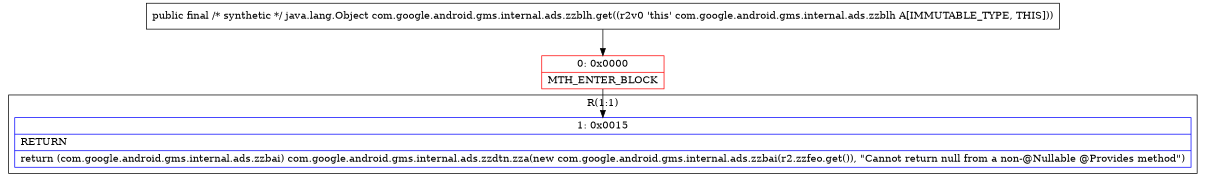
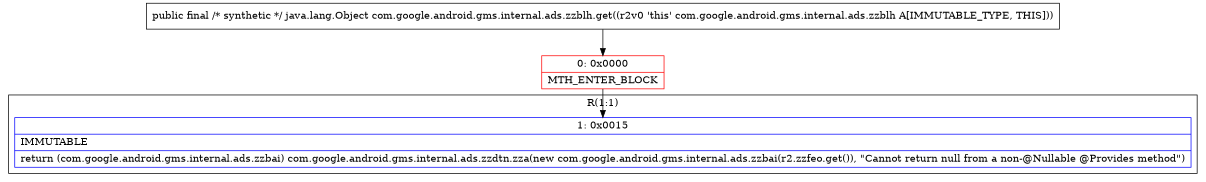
node "1: 0x0015": text "RETURN" -> "IMMUTABLE"
